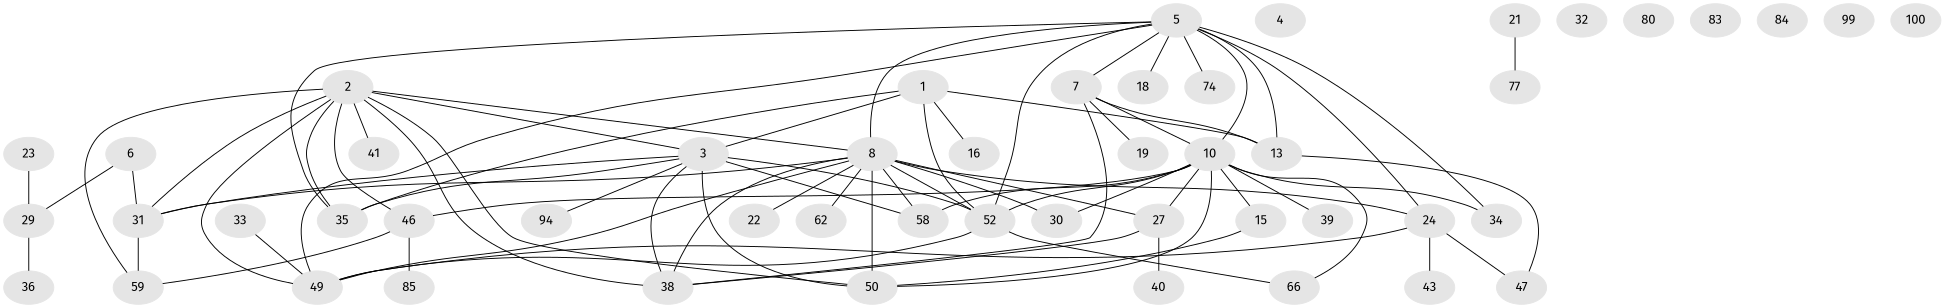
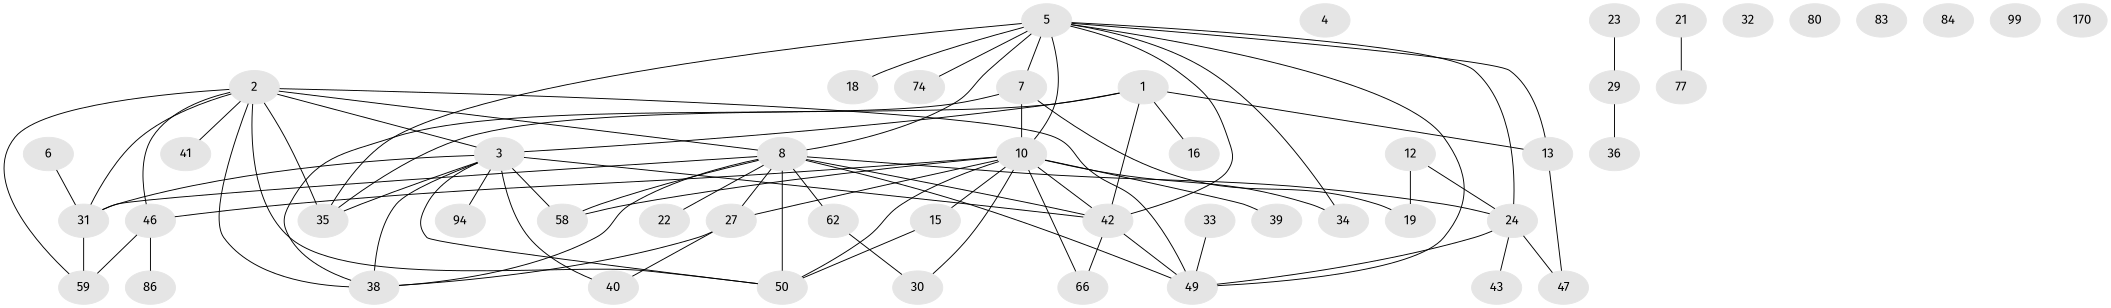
node "100": label "100" -> "170"
edge "7" -- "13": removed
node "12": added
edge "8" -- "30": now "62" -- "30"
edge "6" -- "29": removed
node "52": label "52" -> "42"
edge "3" -- "40": added
node "85": label "85" -> "86"
